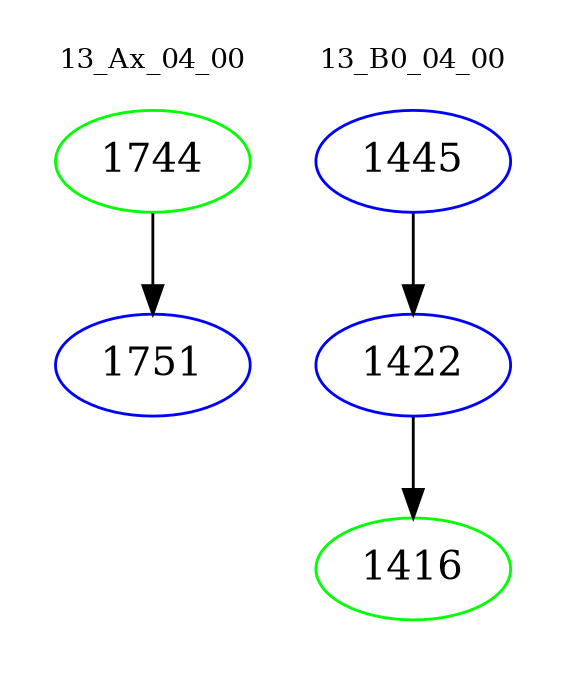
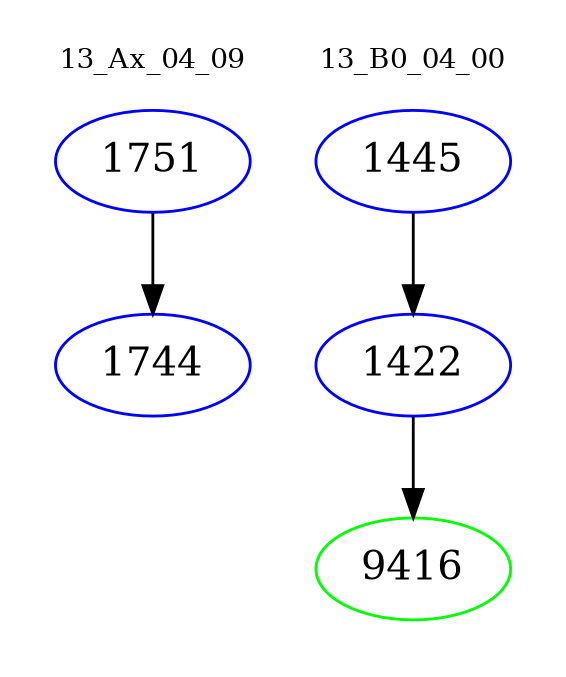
cluster "13_Ax_04_00": label "13_Ax_04_00" -> "13_Ax_04_09"
node "1744": color green -> blue
edge "1744" -> "1751": reversed
node "1416": label "1416" -> "9416"
